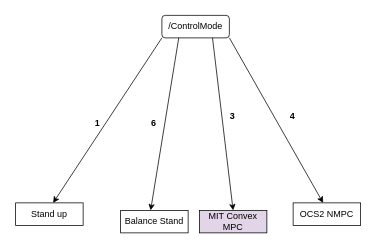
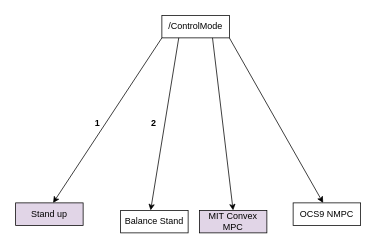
node "/ControlMode": shape rounded rectangle -> rectangle
node "3": removed
node "4": removed
node "6": label "6" -> "2"
node "Stand up": fillcolor #ffffff -> #e1d5e7
node "OCS2 NMPC": label "OCS2 NMPC" -> "OCS9 NMPC"
